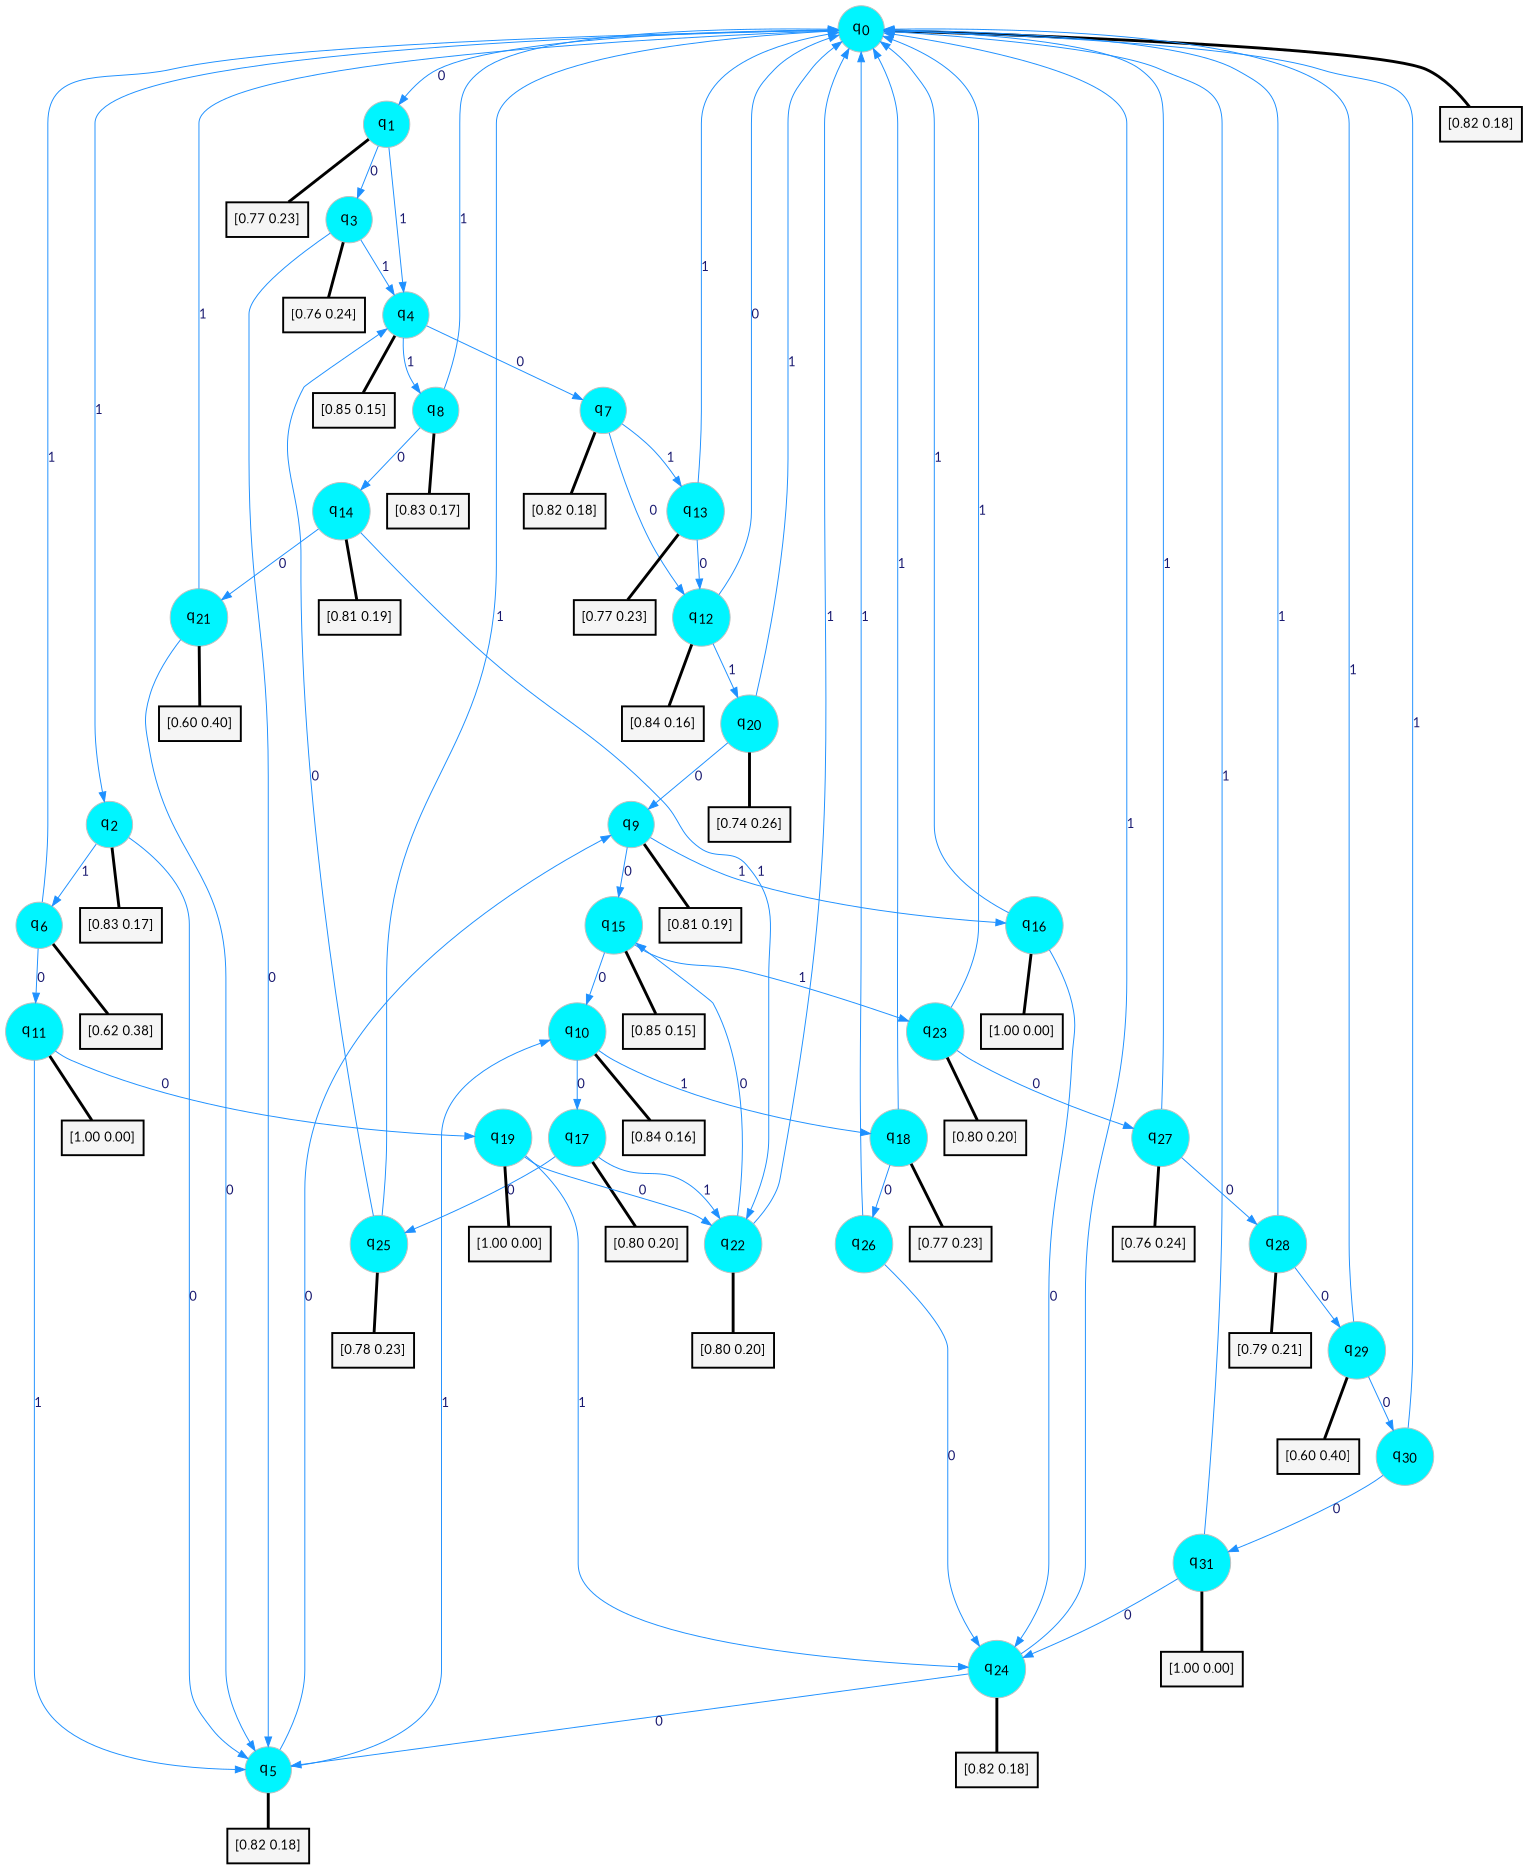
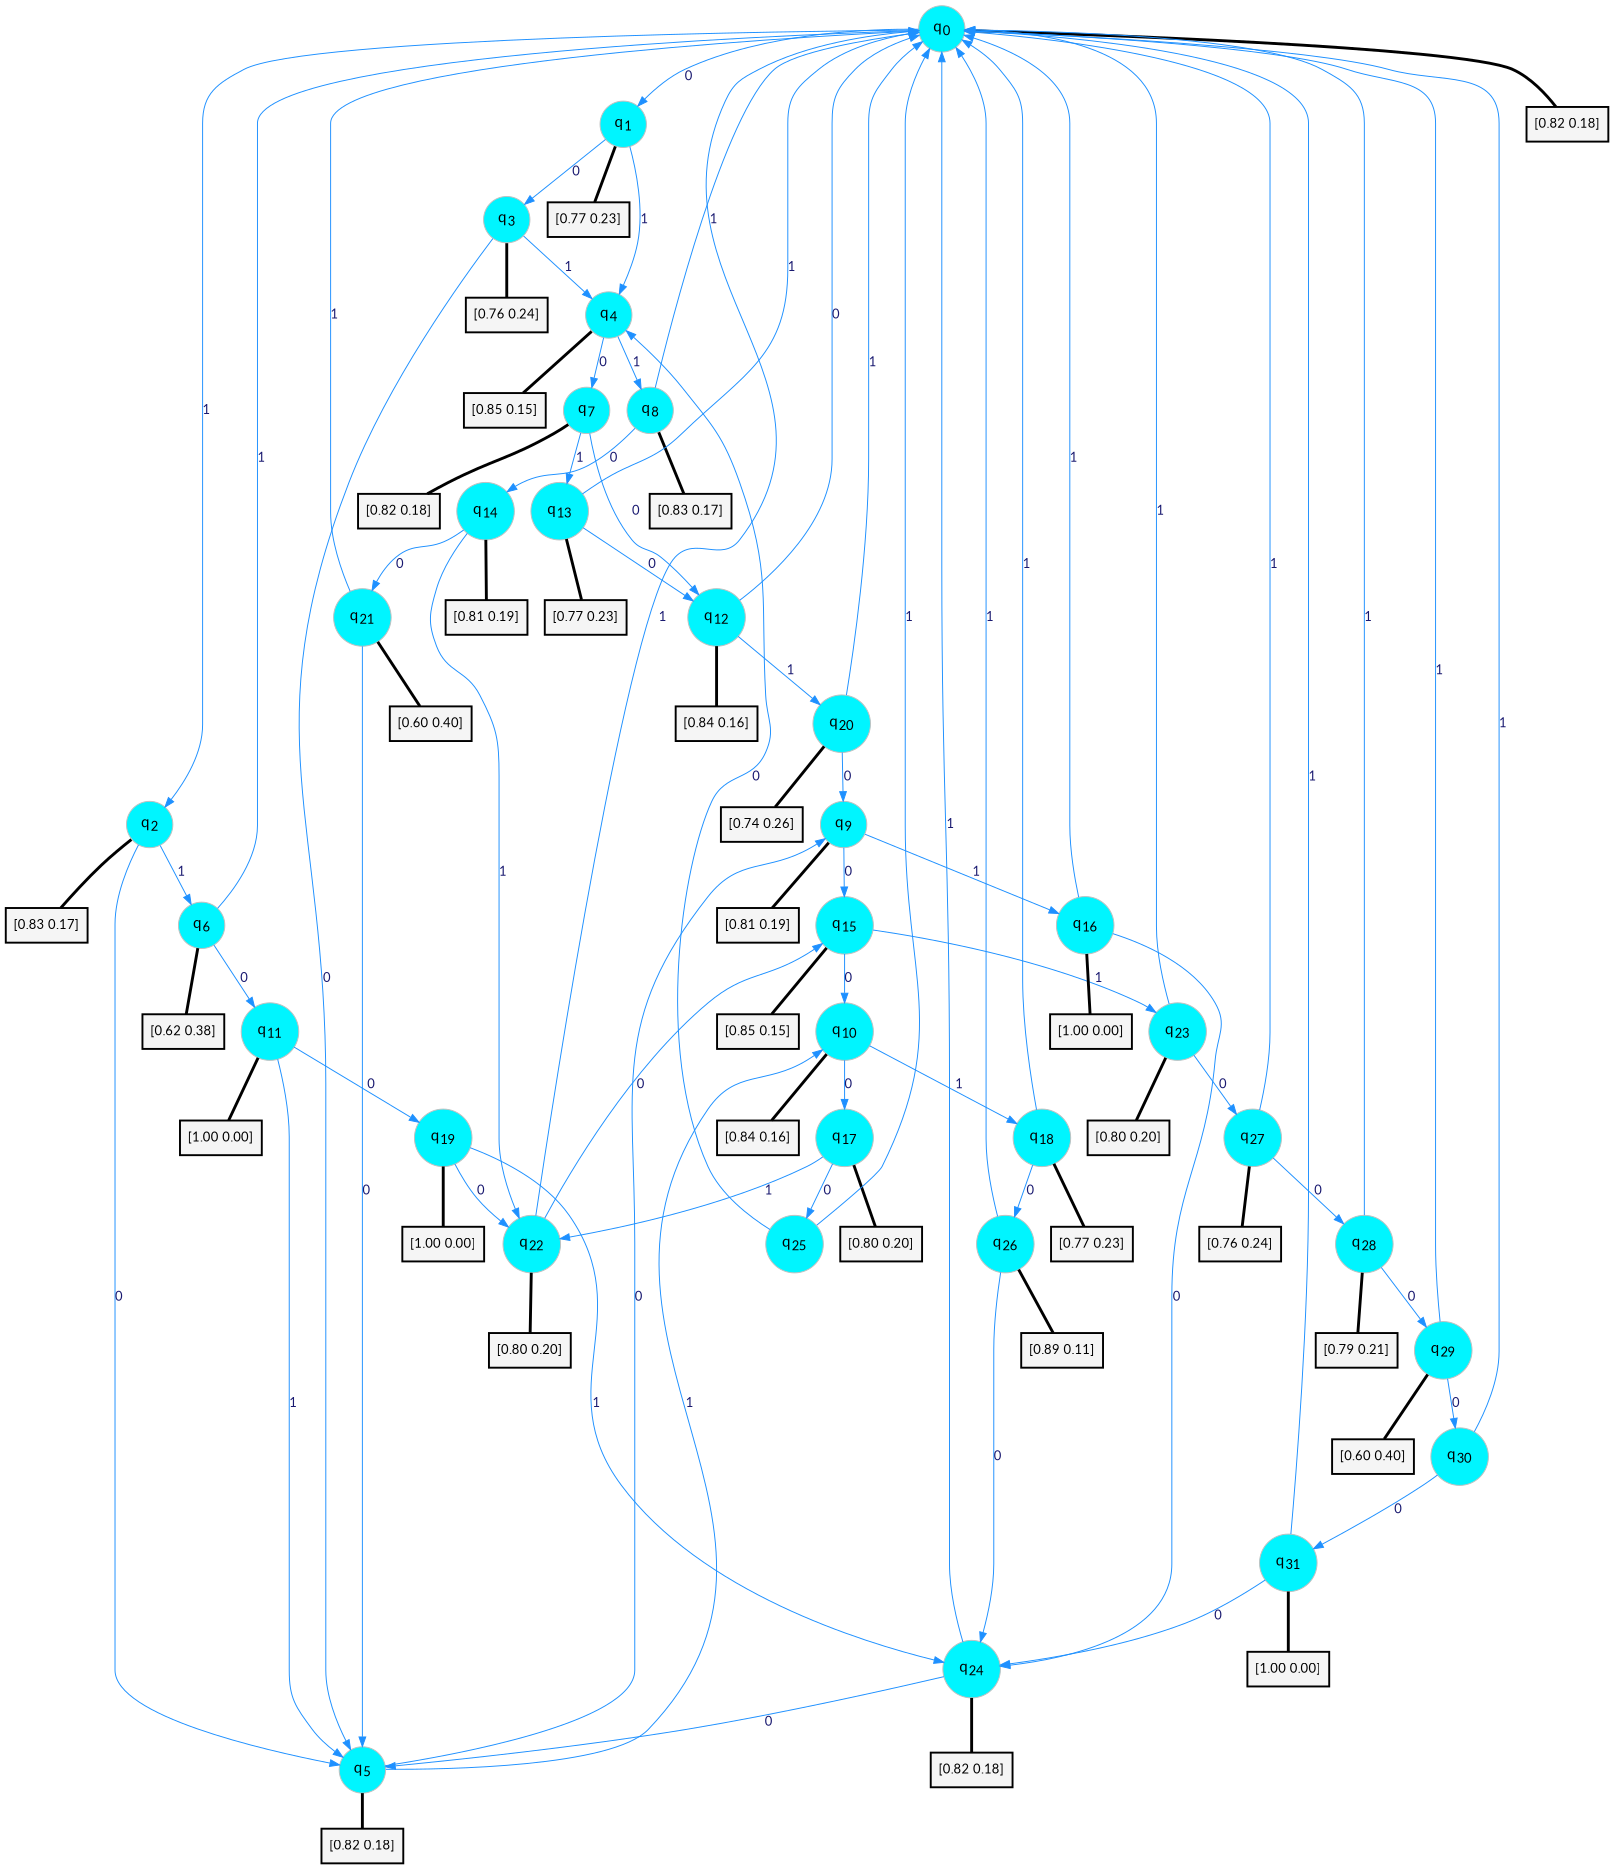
node "[0.78 0.23]": removed
node "[0.89 0.11]": added
